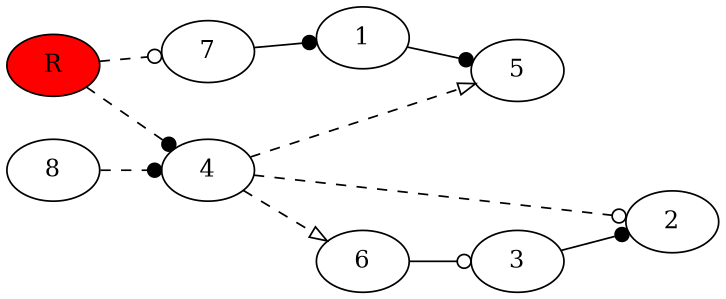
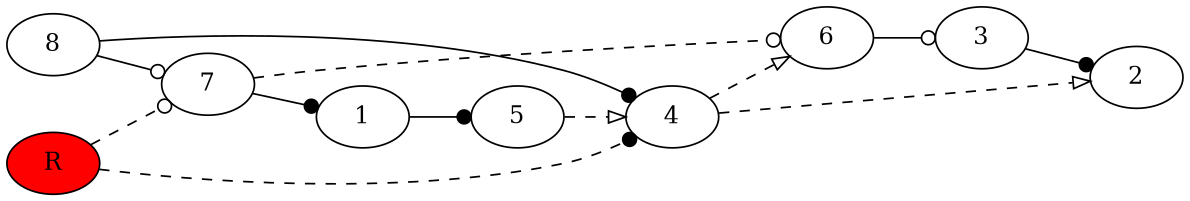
edge "7" -> "6": added
edge "8" -> "7": added
edge "4" -> "5": reversed
edge "8" -> "4": style dashed -> solid
edge "4" -> "2": arrowhead odot -> onormal
